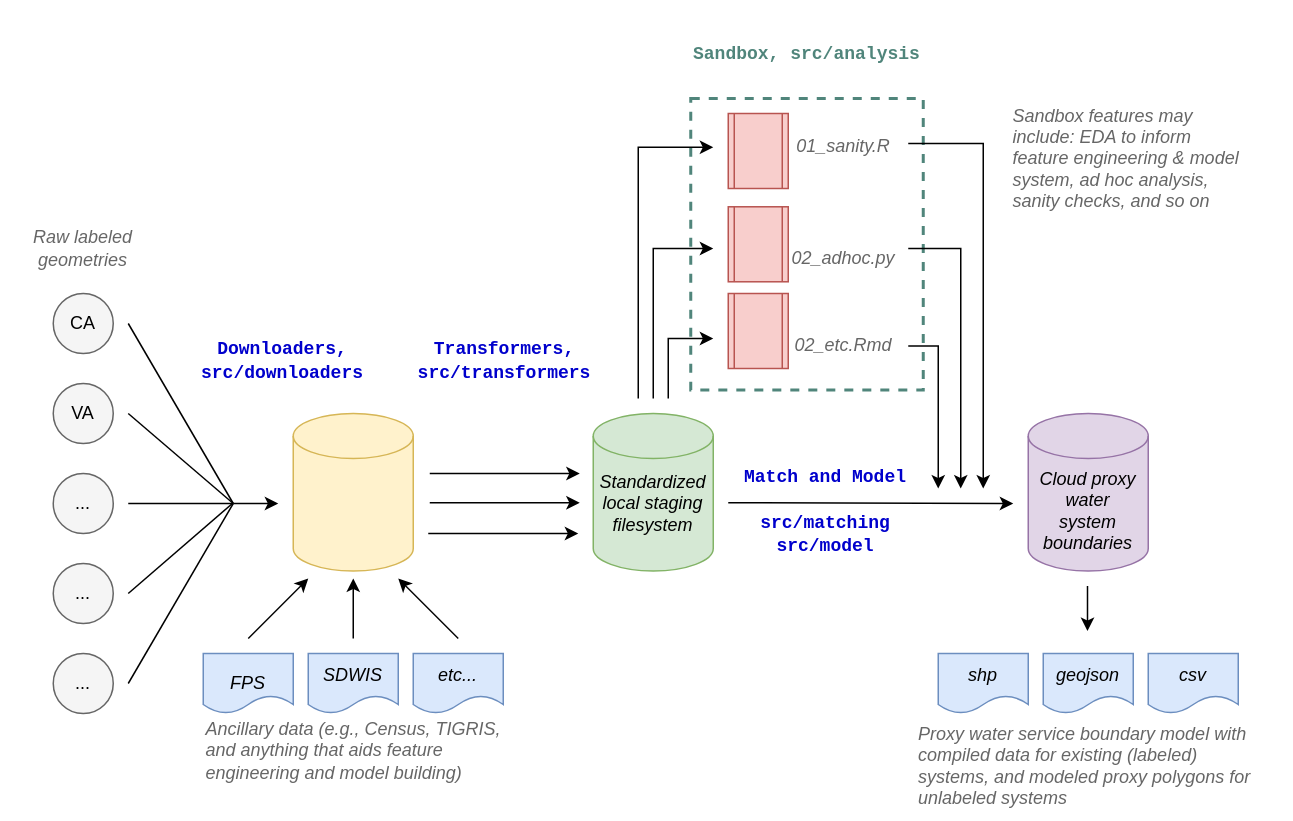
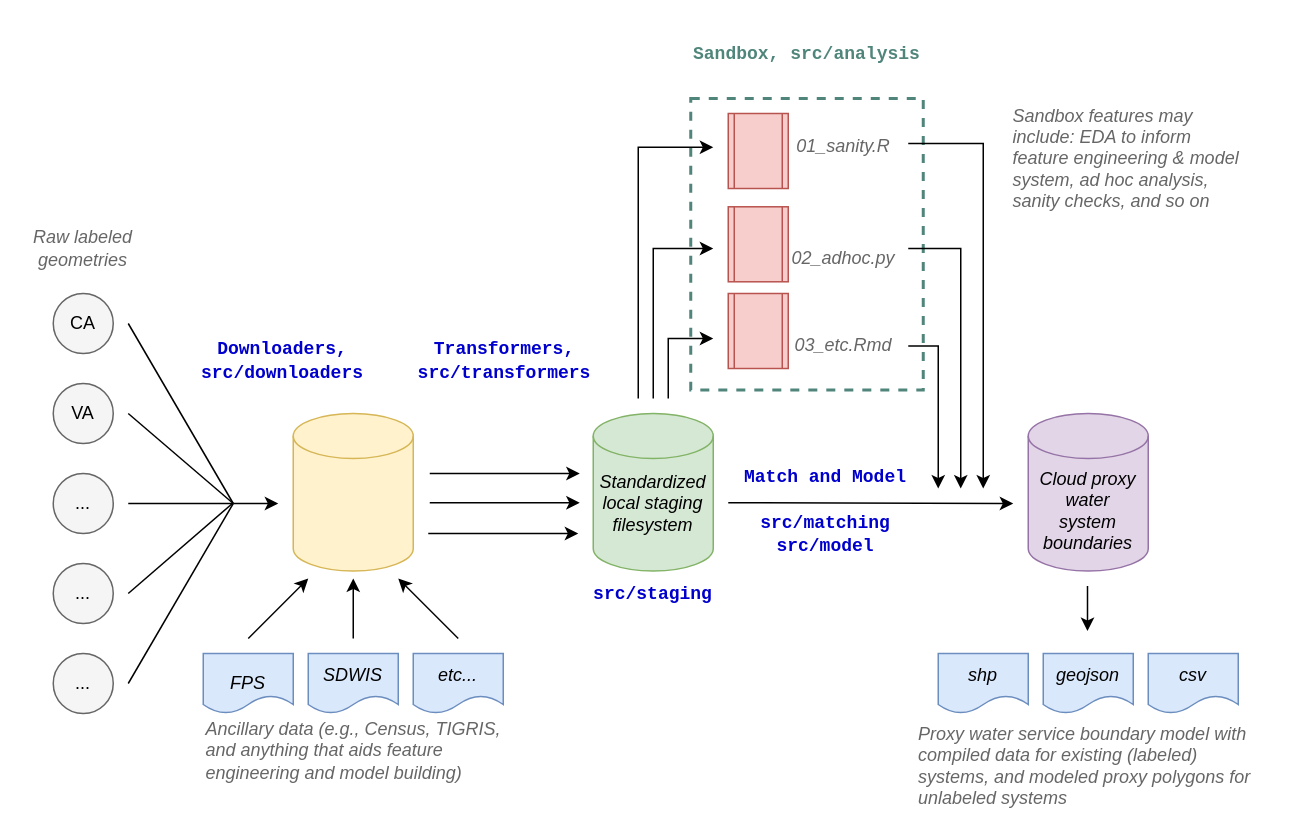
node "02_etc.Rmd": label "02_etc.Rmd" -> "03_etc.Rmd"
node "src/staging": added
